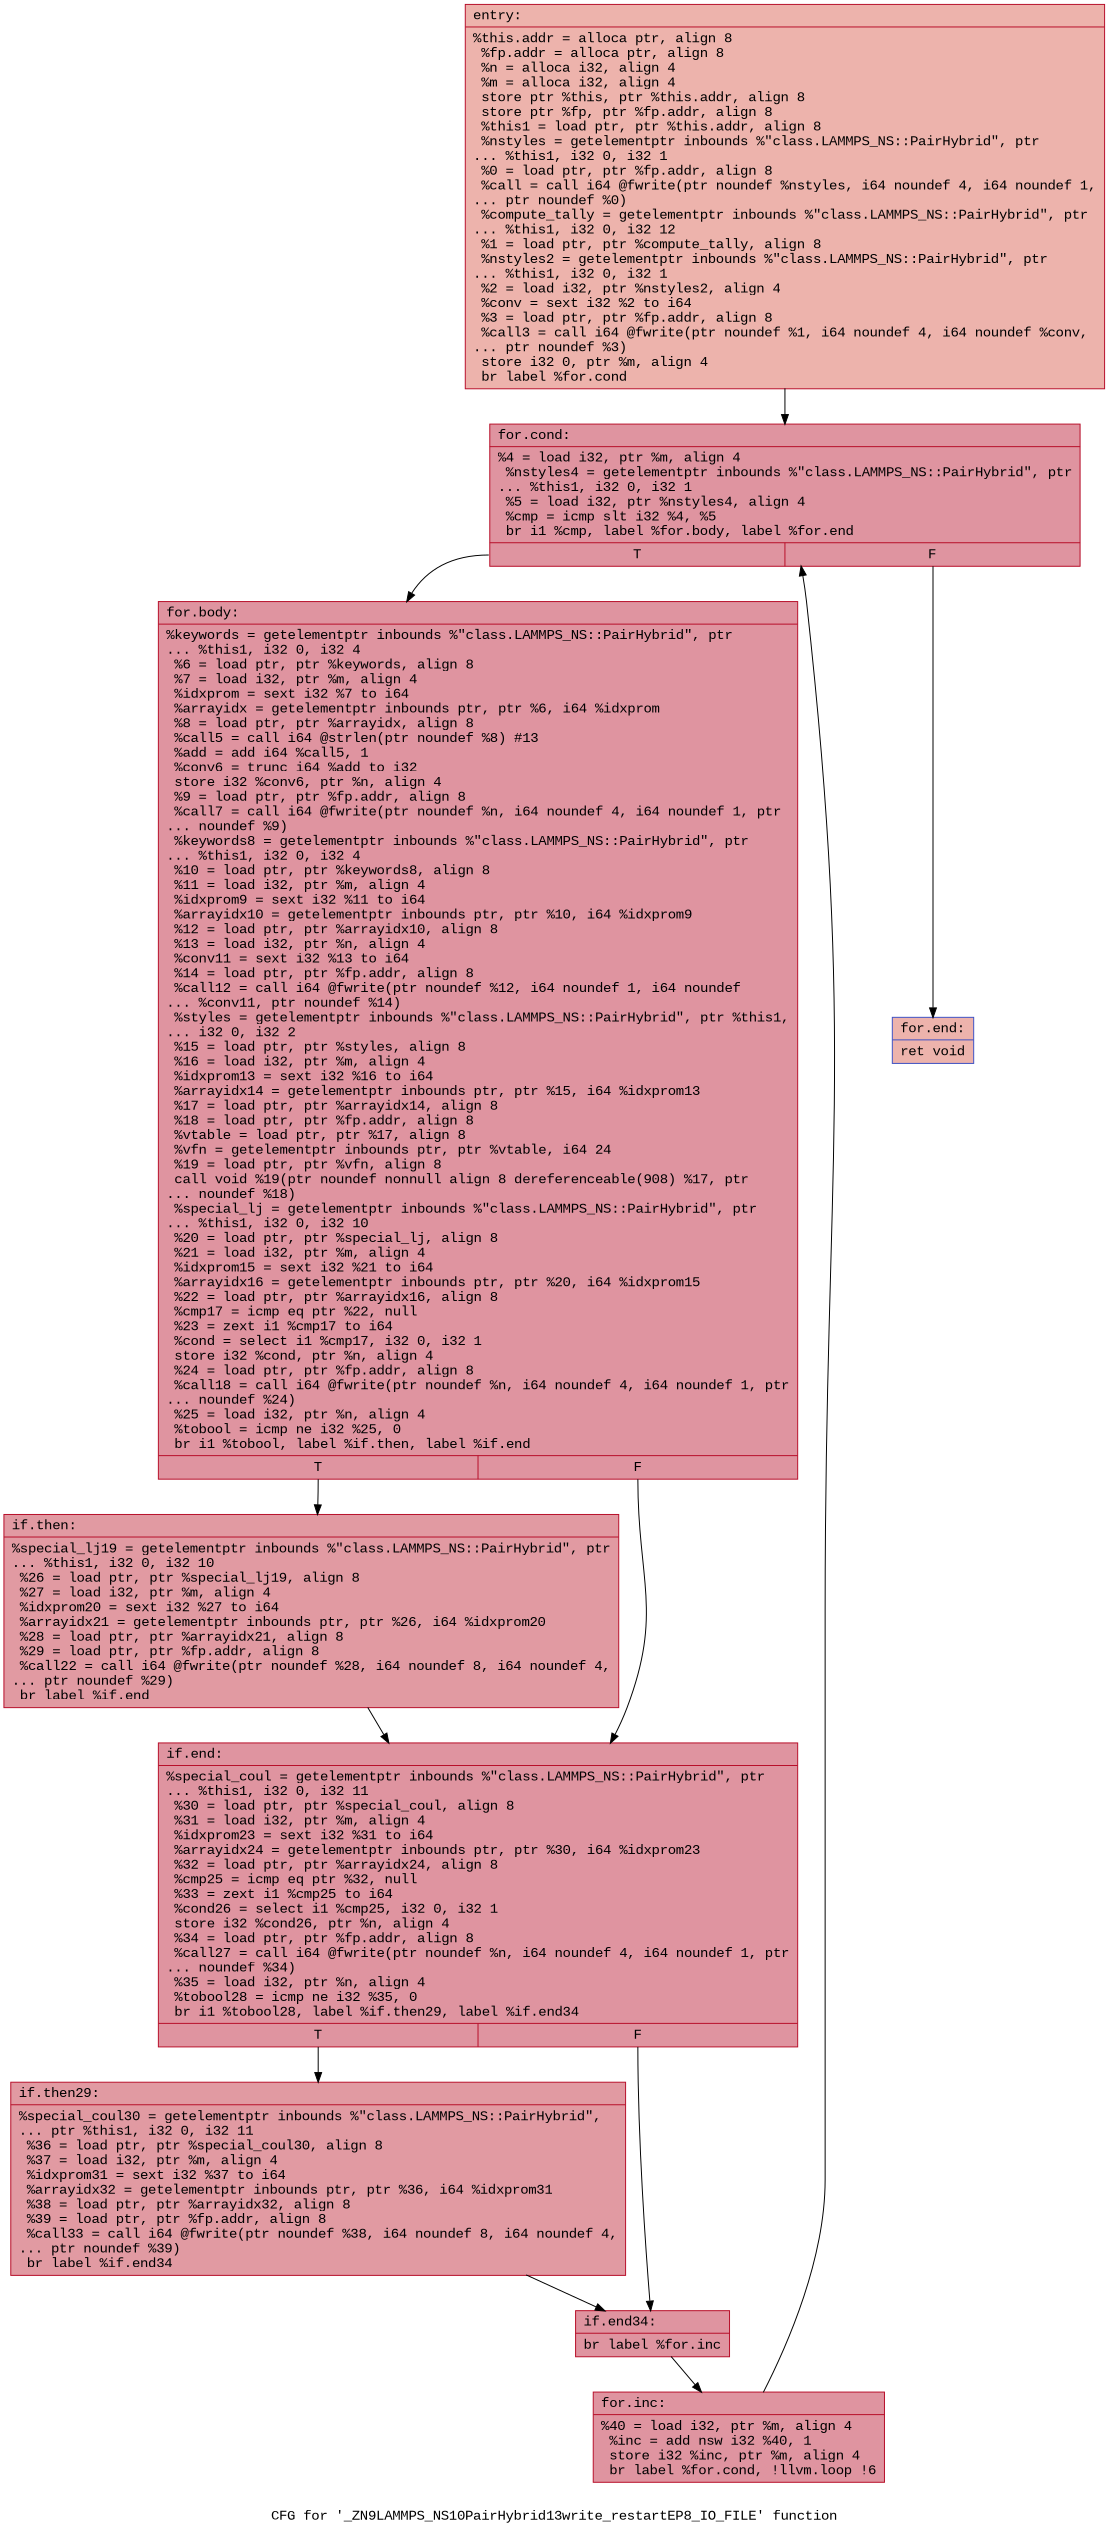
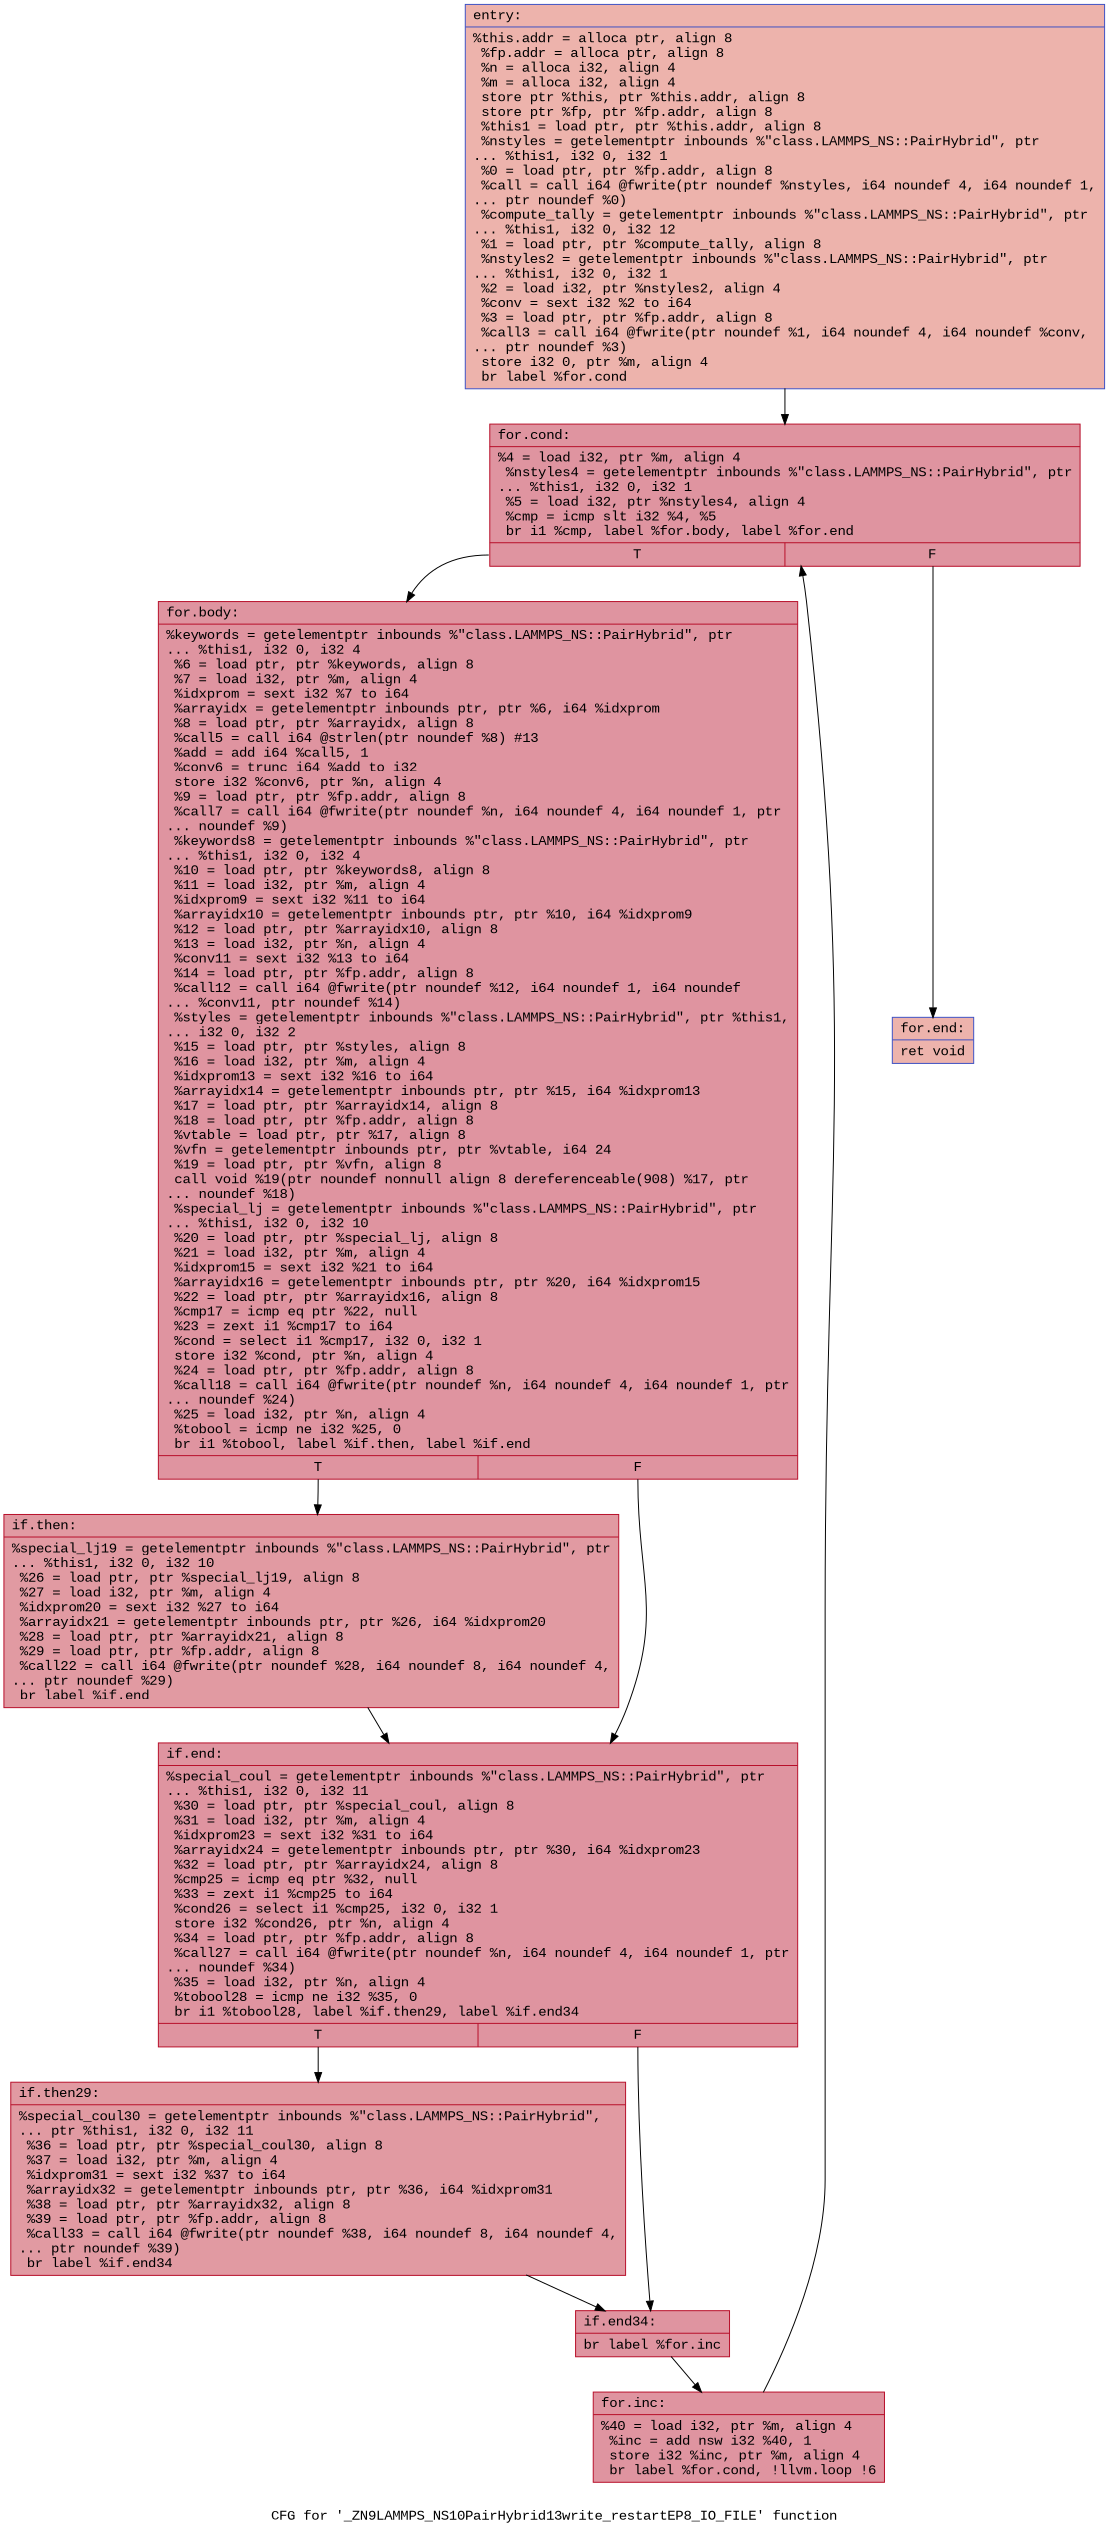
node "entry:": color #b70d28ff -> #3d50c3ff
